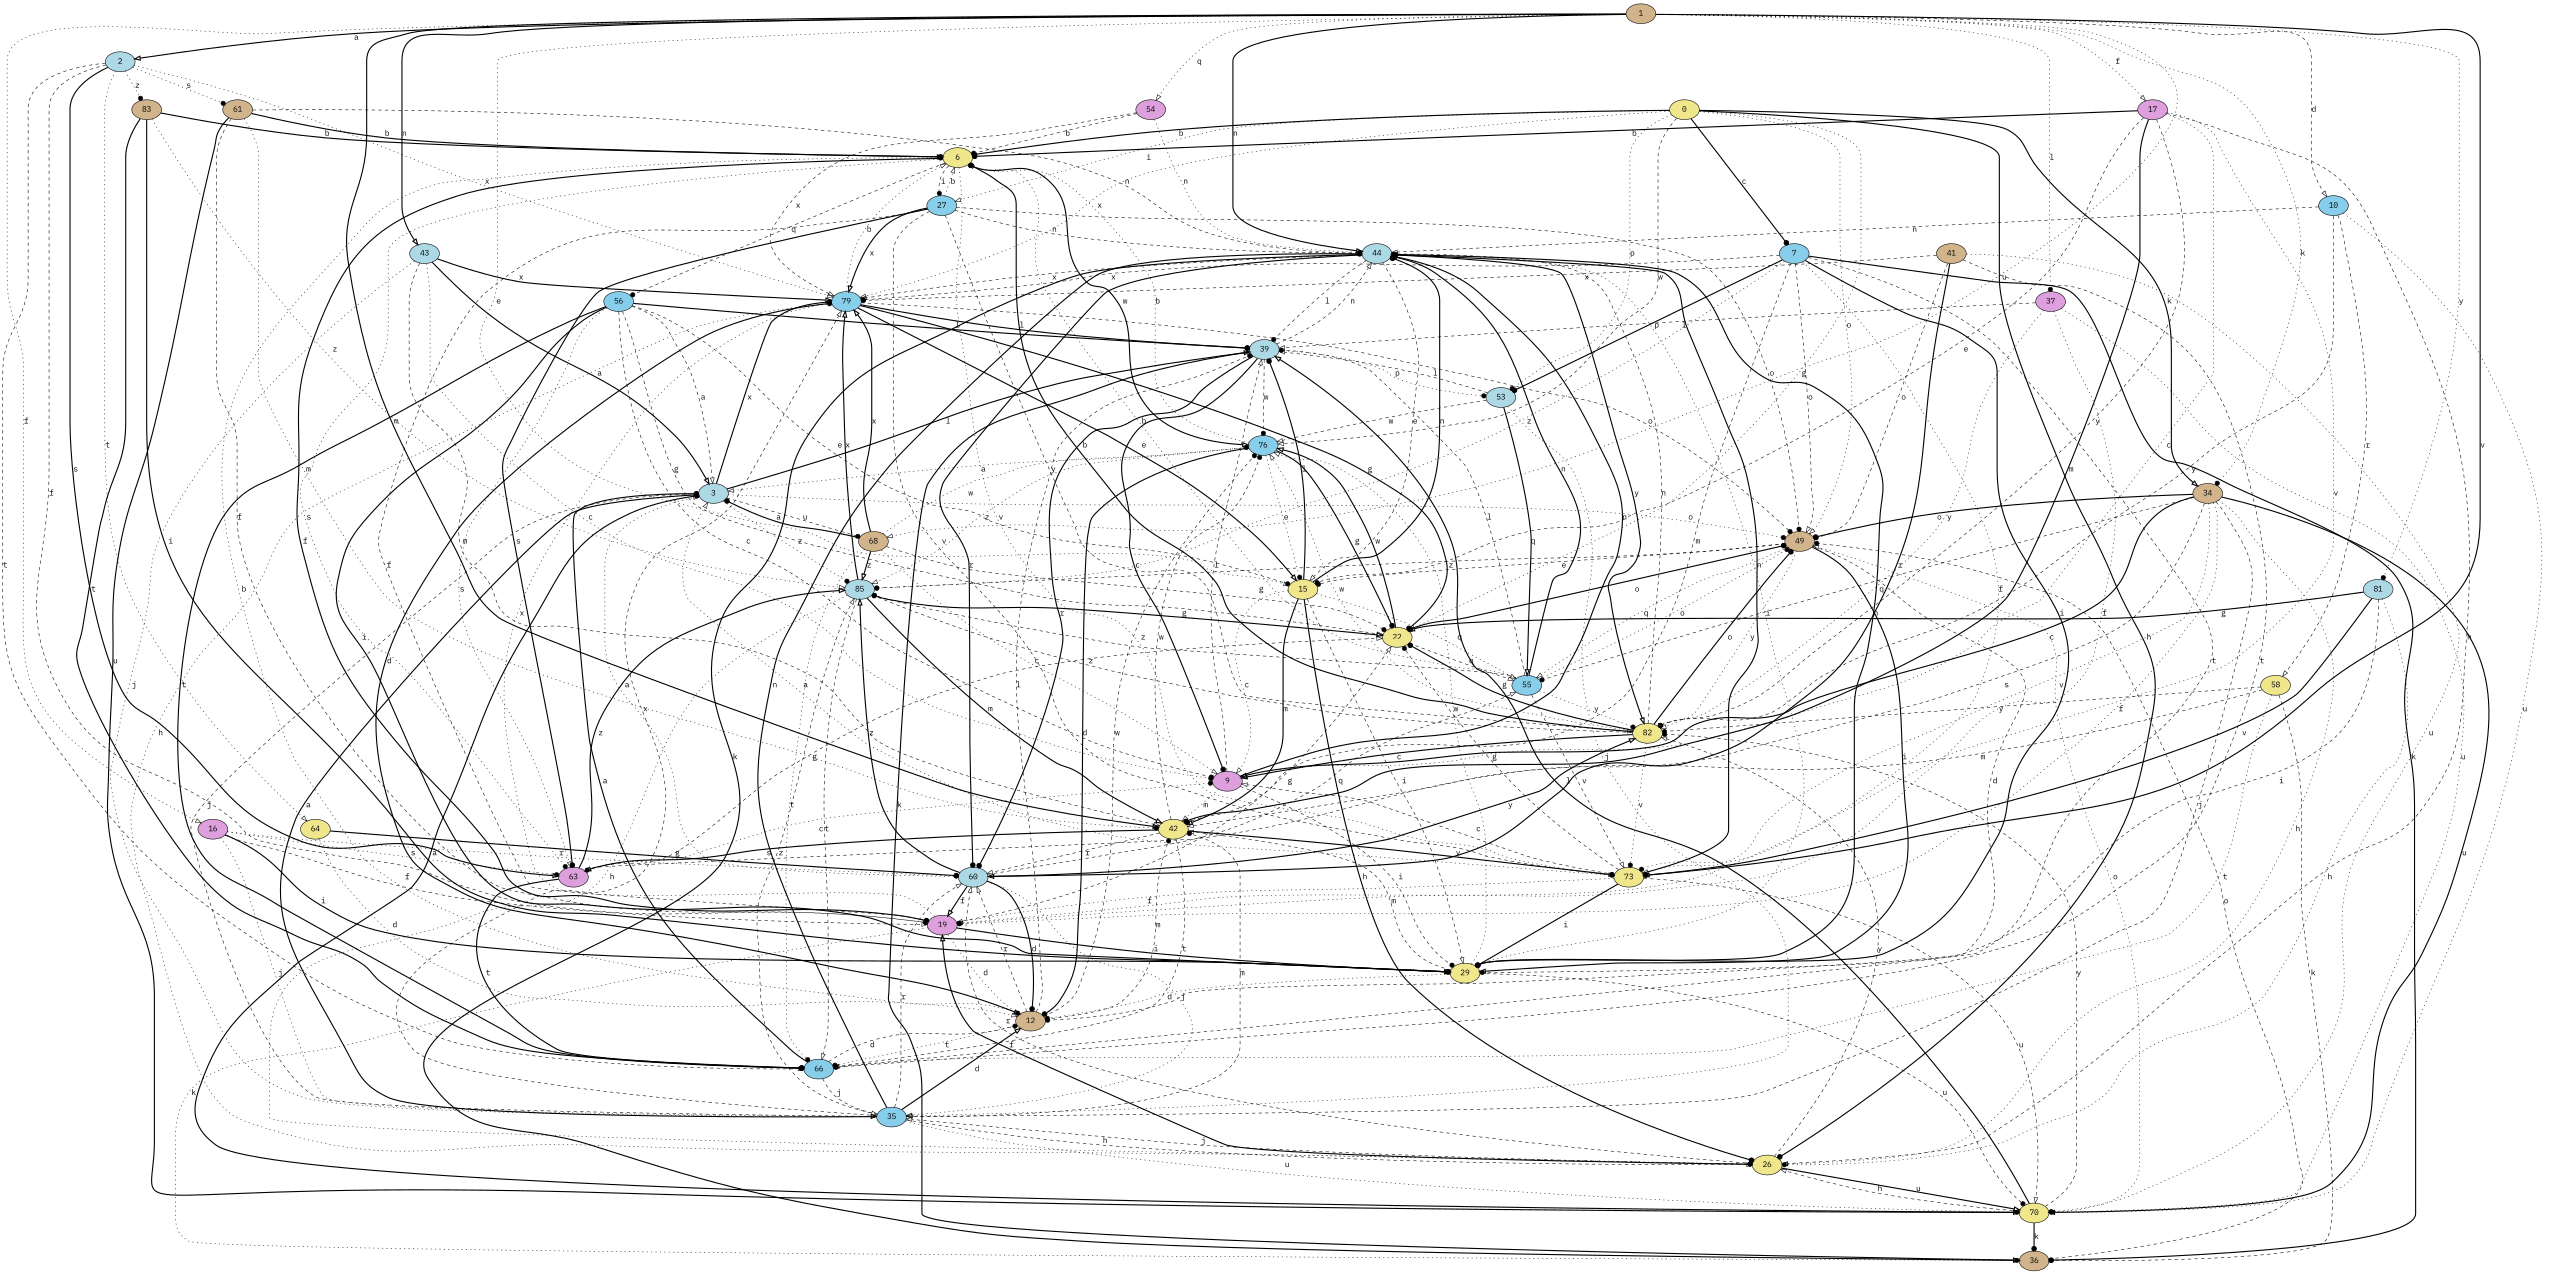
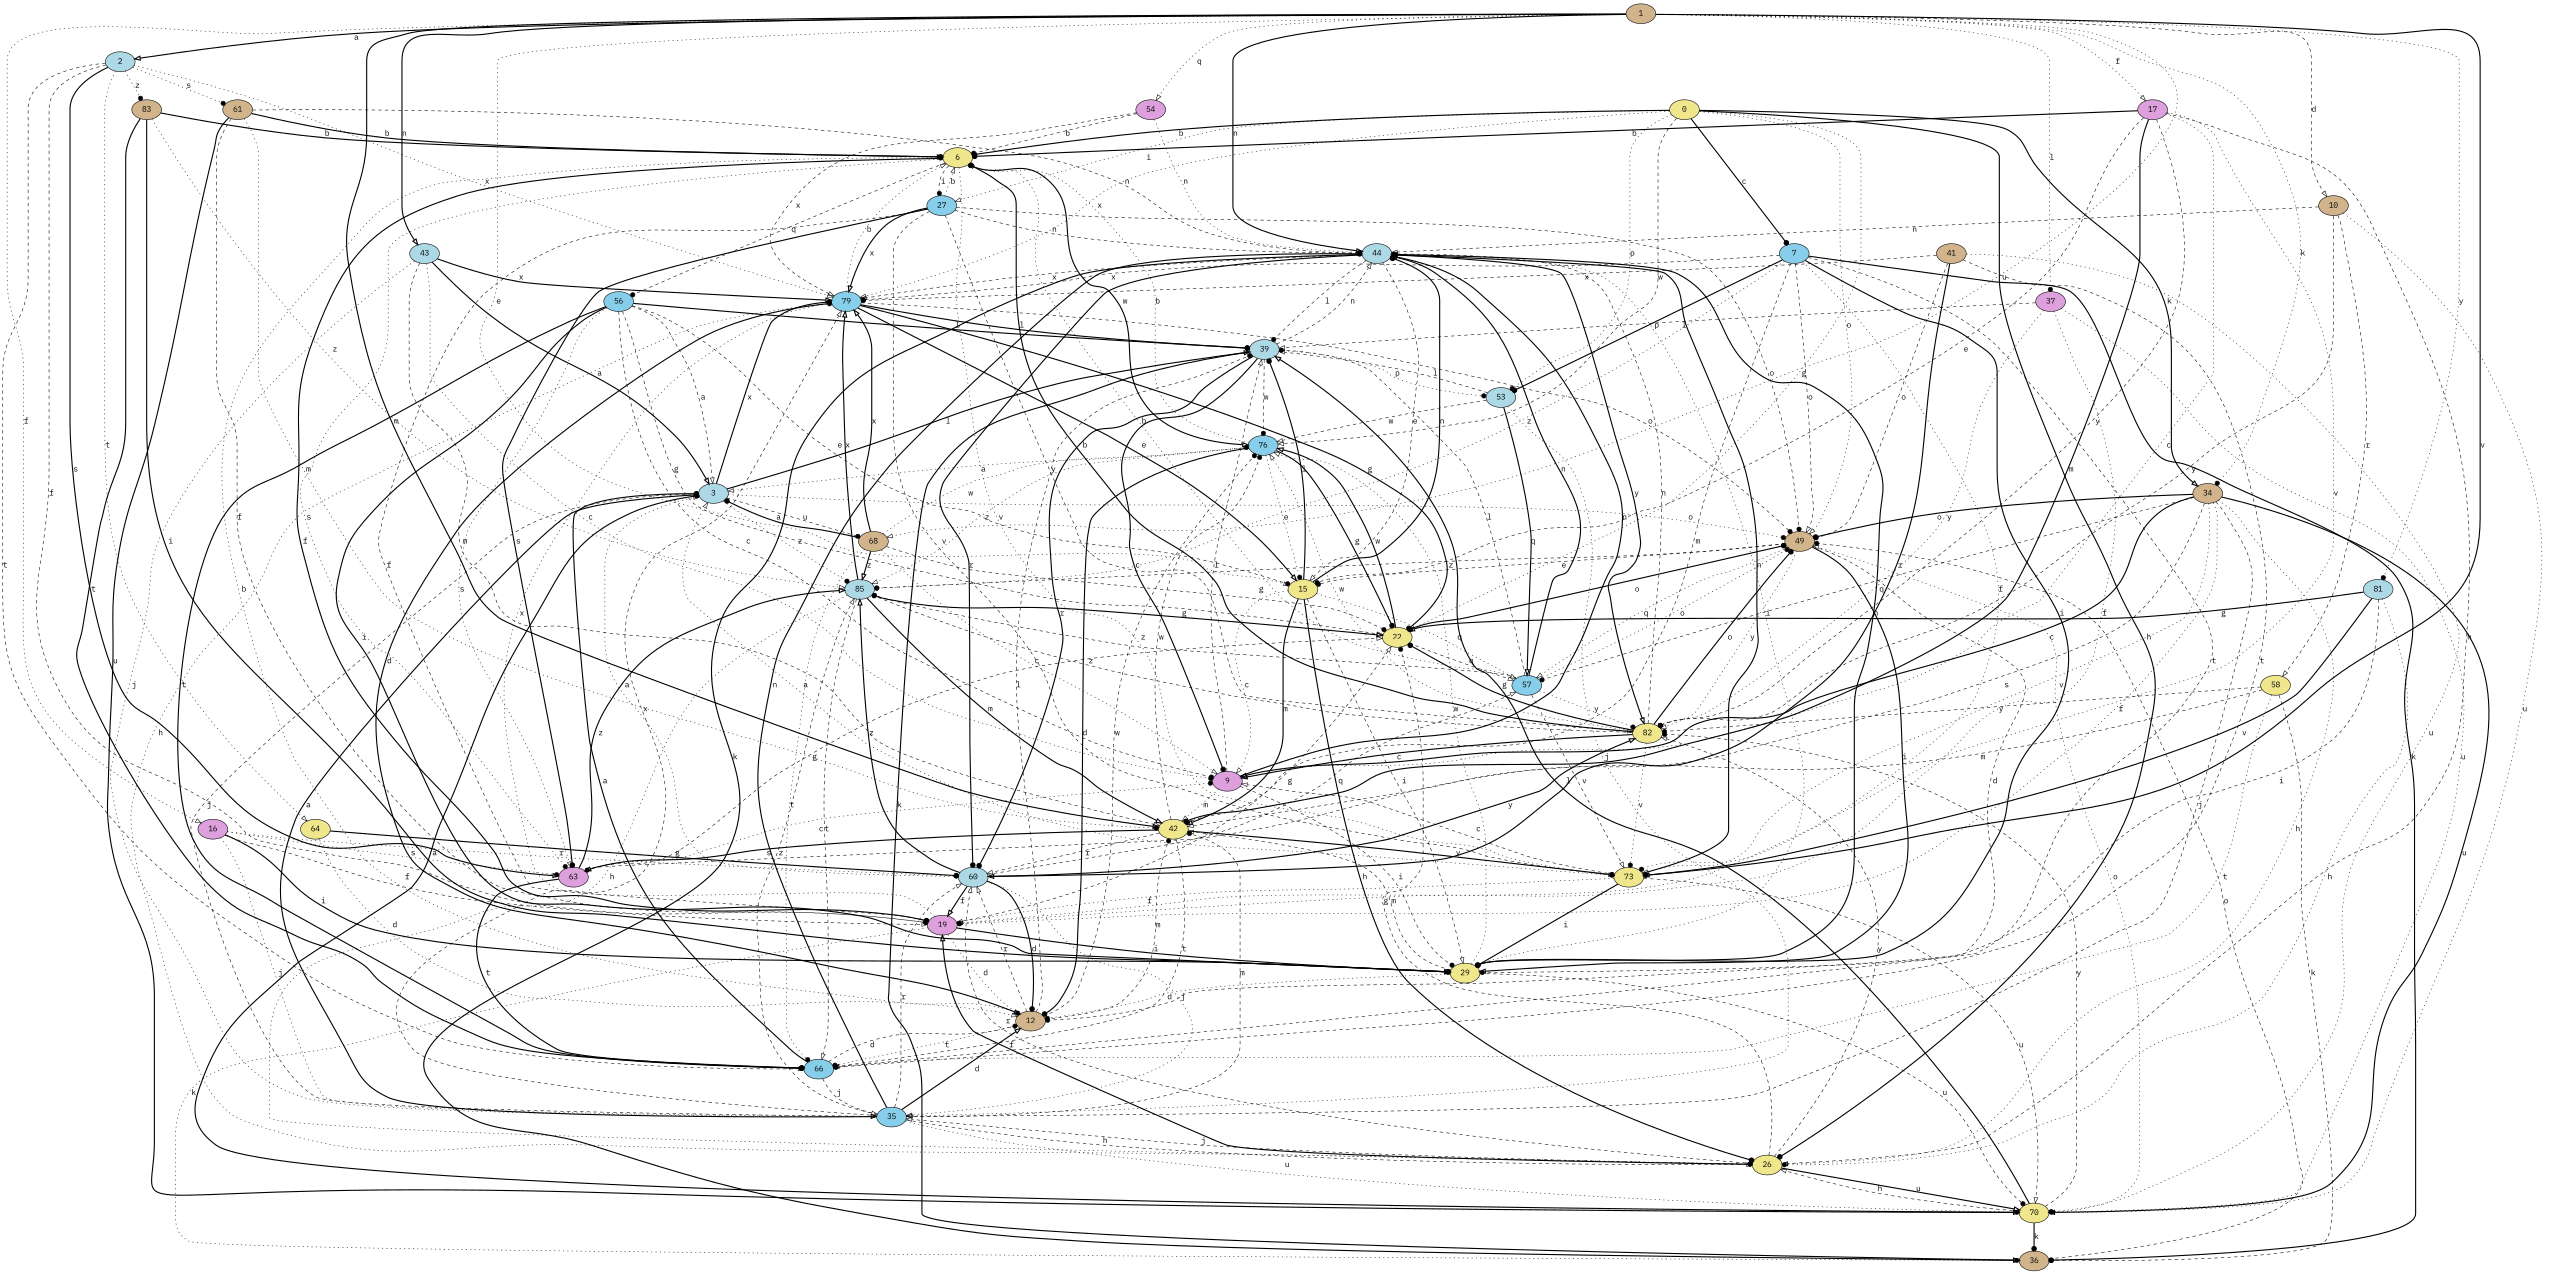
node "10": fillcolor skyblue -> tan
node "55": label "55" -> "57"
edge "73" -> "22": now "26" -> "22"
